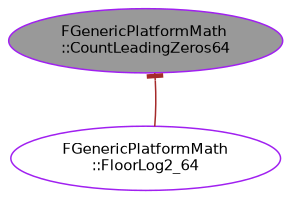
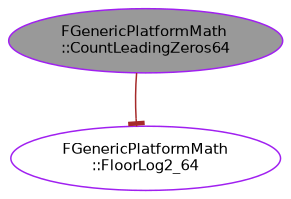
edge "FGenericPlatformMath ::FloorLog2_64" -> "FGenericPlatformMath ::CountLeadingZeros64": reversed
